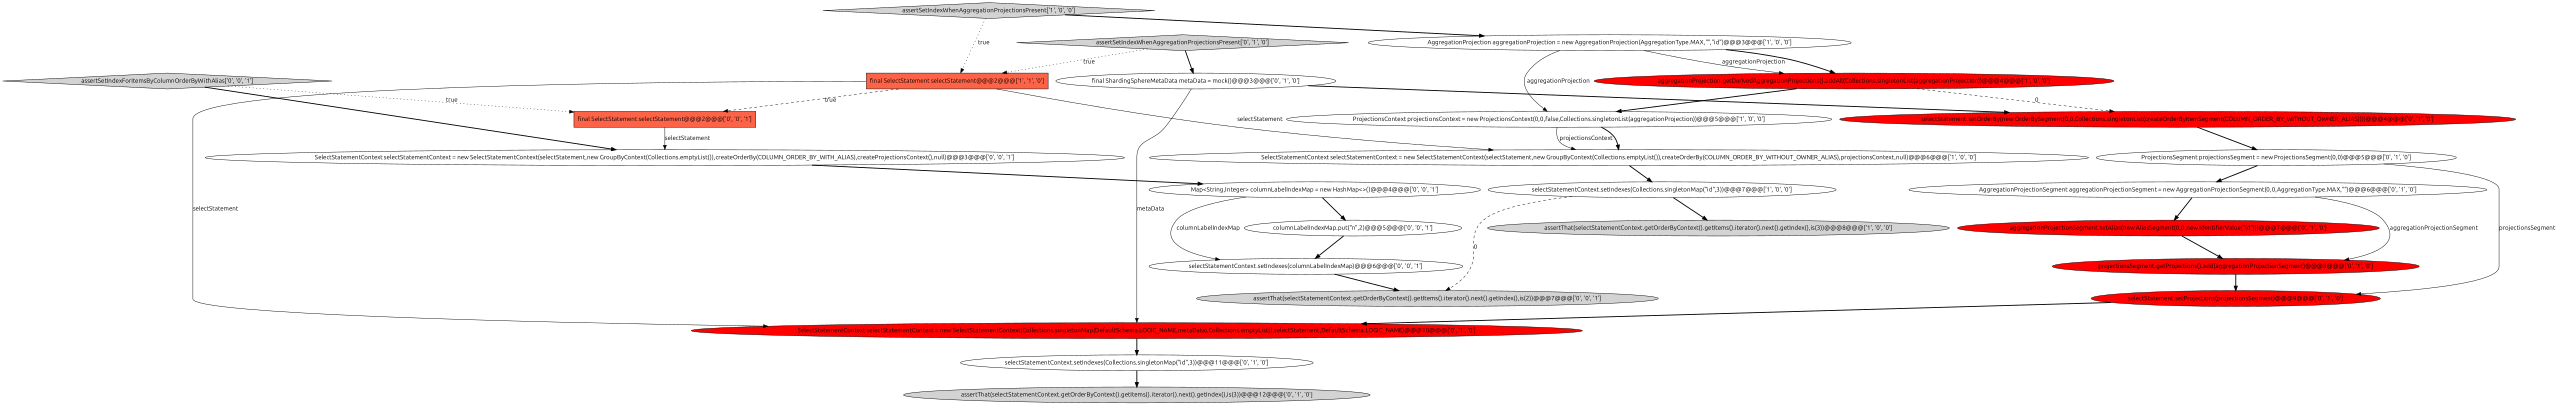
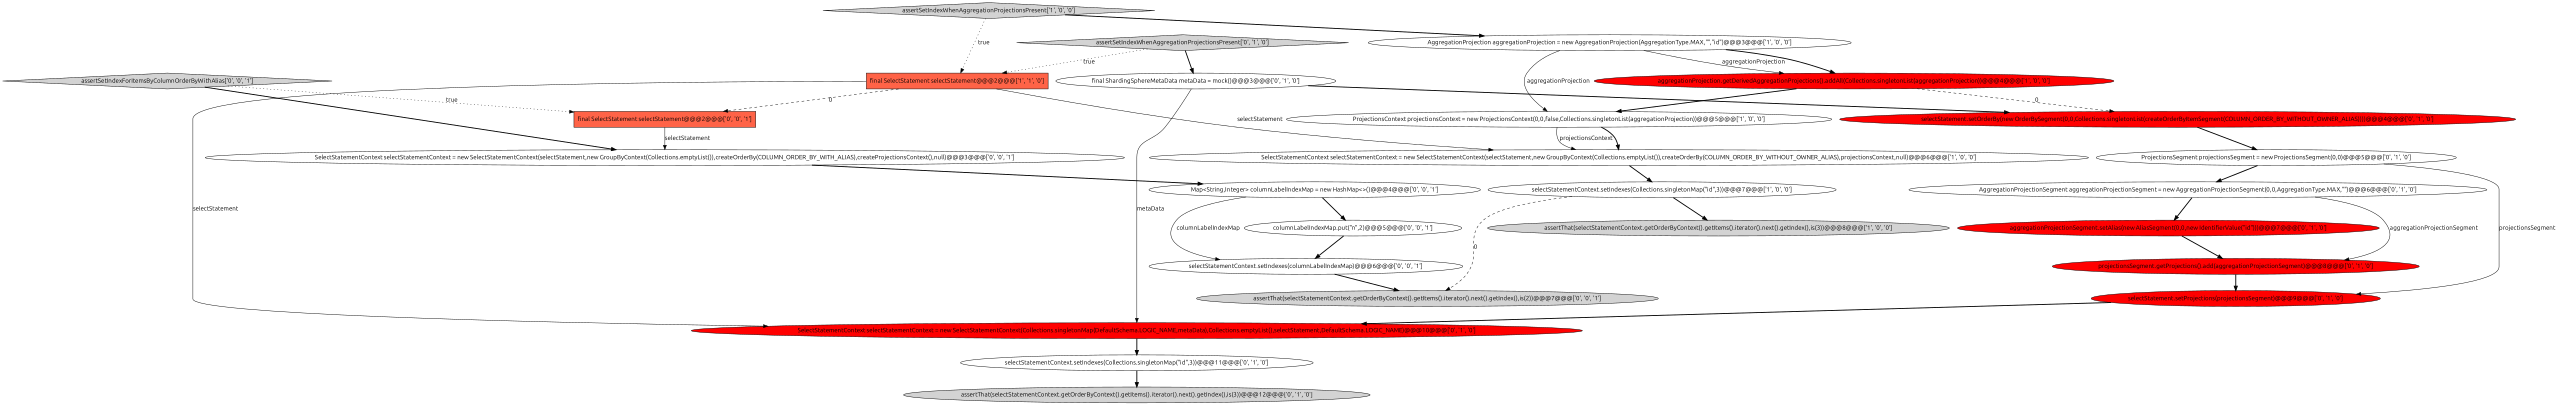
edge "final SelectStatement selectStatement@@@2@@@['1', '1', '0']" -> "final SelectStatement selectStatement@@@2@@@['0', '0', '1']": label "true" -> "0"
